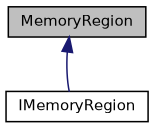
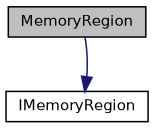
edge "IMemoryRegion" -> "MemoryRegion": reversed
